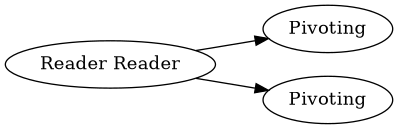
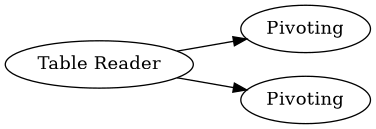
node "Reader Reader": label "Reader Reader" -> "Table Reader"
